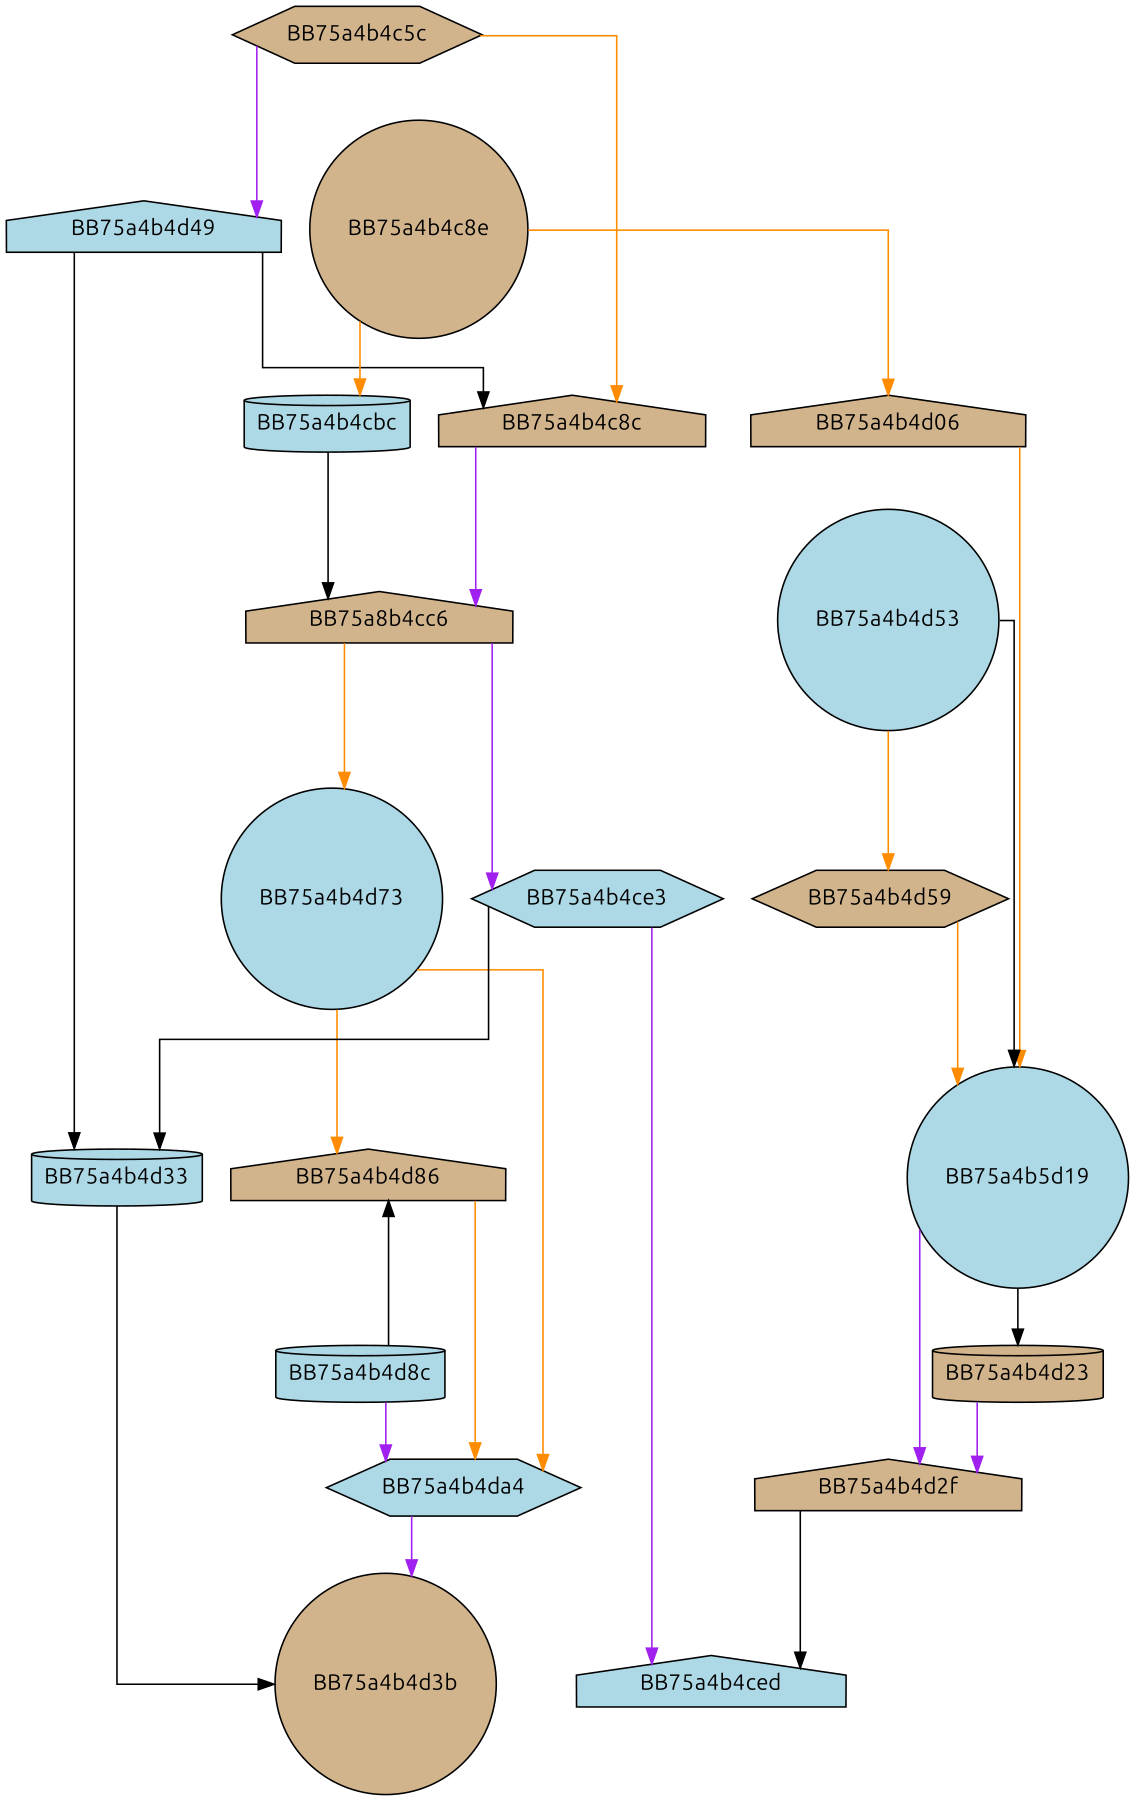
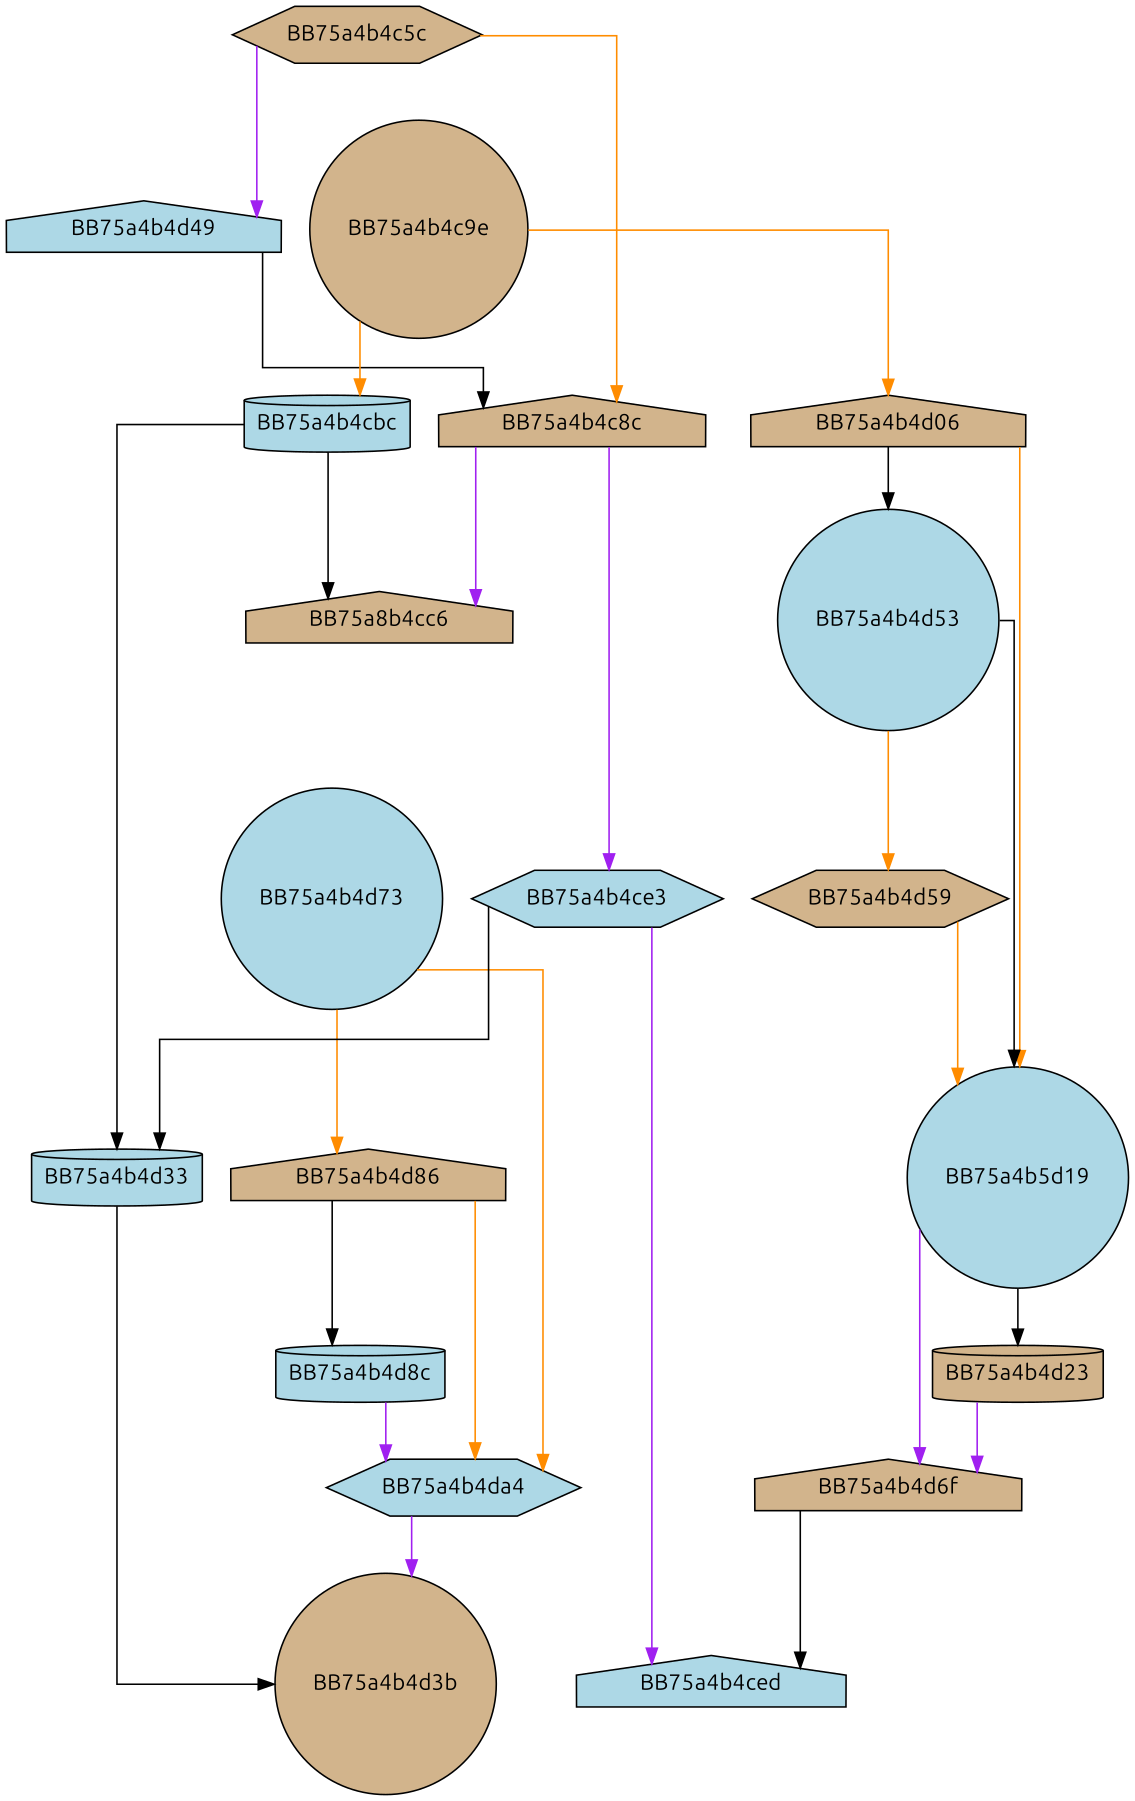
node "BB75a4b4c8e": label "BB75a4b4c8e" -> "BB75a4b4c9e"
edge "BB75a4b4d06" -> "BB75a4b4d53": added
edge "BB75a4b4d49" -> "BB75a4b4d33": now "BB75a4b4cbc" -> "BB75a4b4d33"
edge "BB75a8b4cc6" -> "BB75a4b4d73": removed
edge "BB75a8b4cc6" -> "BB75a4b4ce3": now "BB75a4b4c8c" -> "BB75a4b4ce3"
edge "BB75a4b4d8c" -> "BB75a4b4d86": reversed
node "BB75a4b4d2f": label "BB75a4b4d2f" -> "BB75a4b4d6f"
